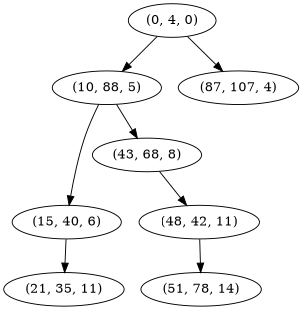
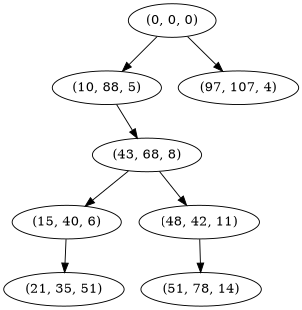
node "(0, 4, 0)": label "(0, 4, 0)" -> "(0, 0, 0)"
node "(87, 107, 4)": label "(87, 107, 4)" -> "(97, 107, 4)"
edge "(10, 88, 5)" -> "(15, 40, 6)": now "(43, 68, 8)" -> "(15, 40, 6)"
node "(21, 35, 11)": label "(21, 35, 11)" -> "(21, 35, 51)"
